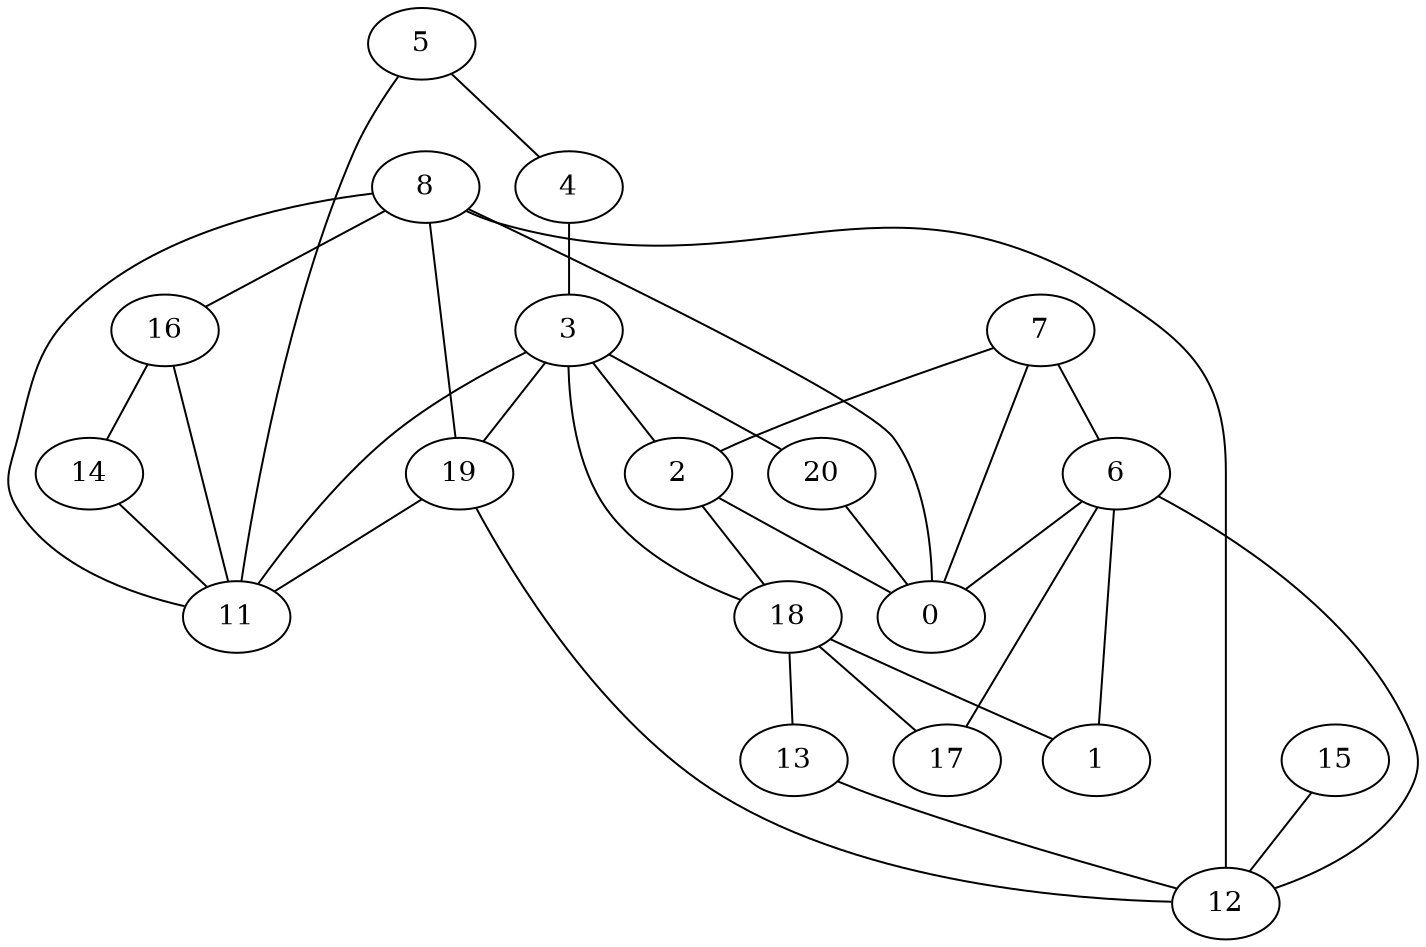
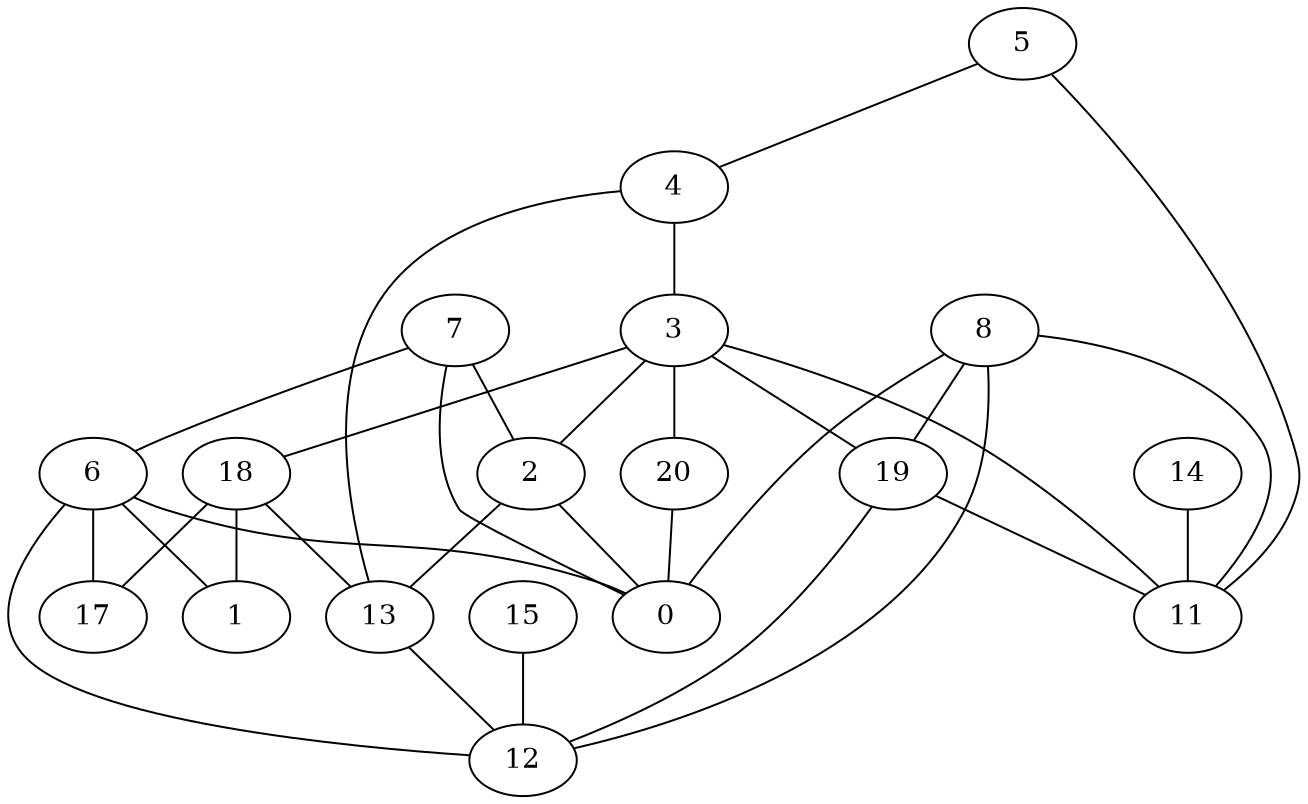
edge "4" -- "13": added
node "16": removed
edge "2" -- "18": now "2" -- "13"
